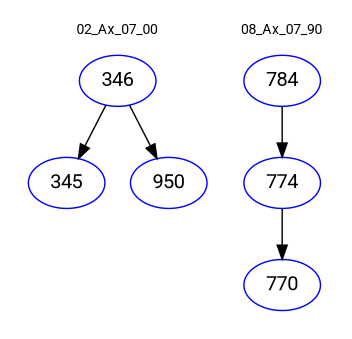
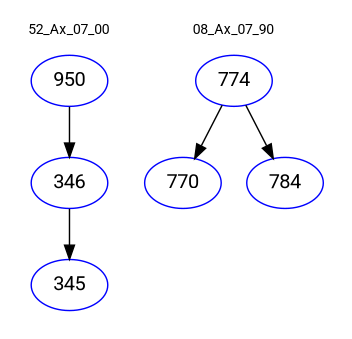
cluster "02_Ax_07_00": label "02_Ax_07_00" -> "52_Ax_07_00"
edge "784" -> "774": reversed
edge "346" -> "950": reversed
